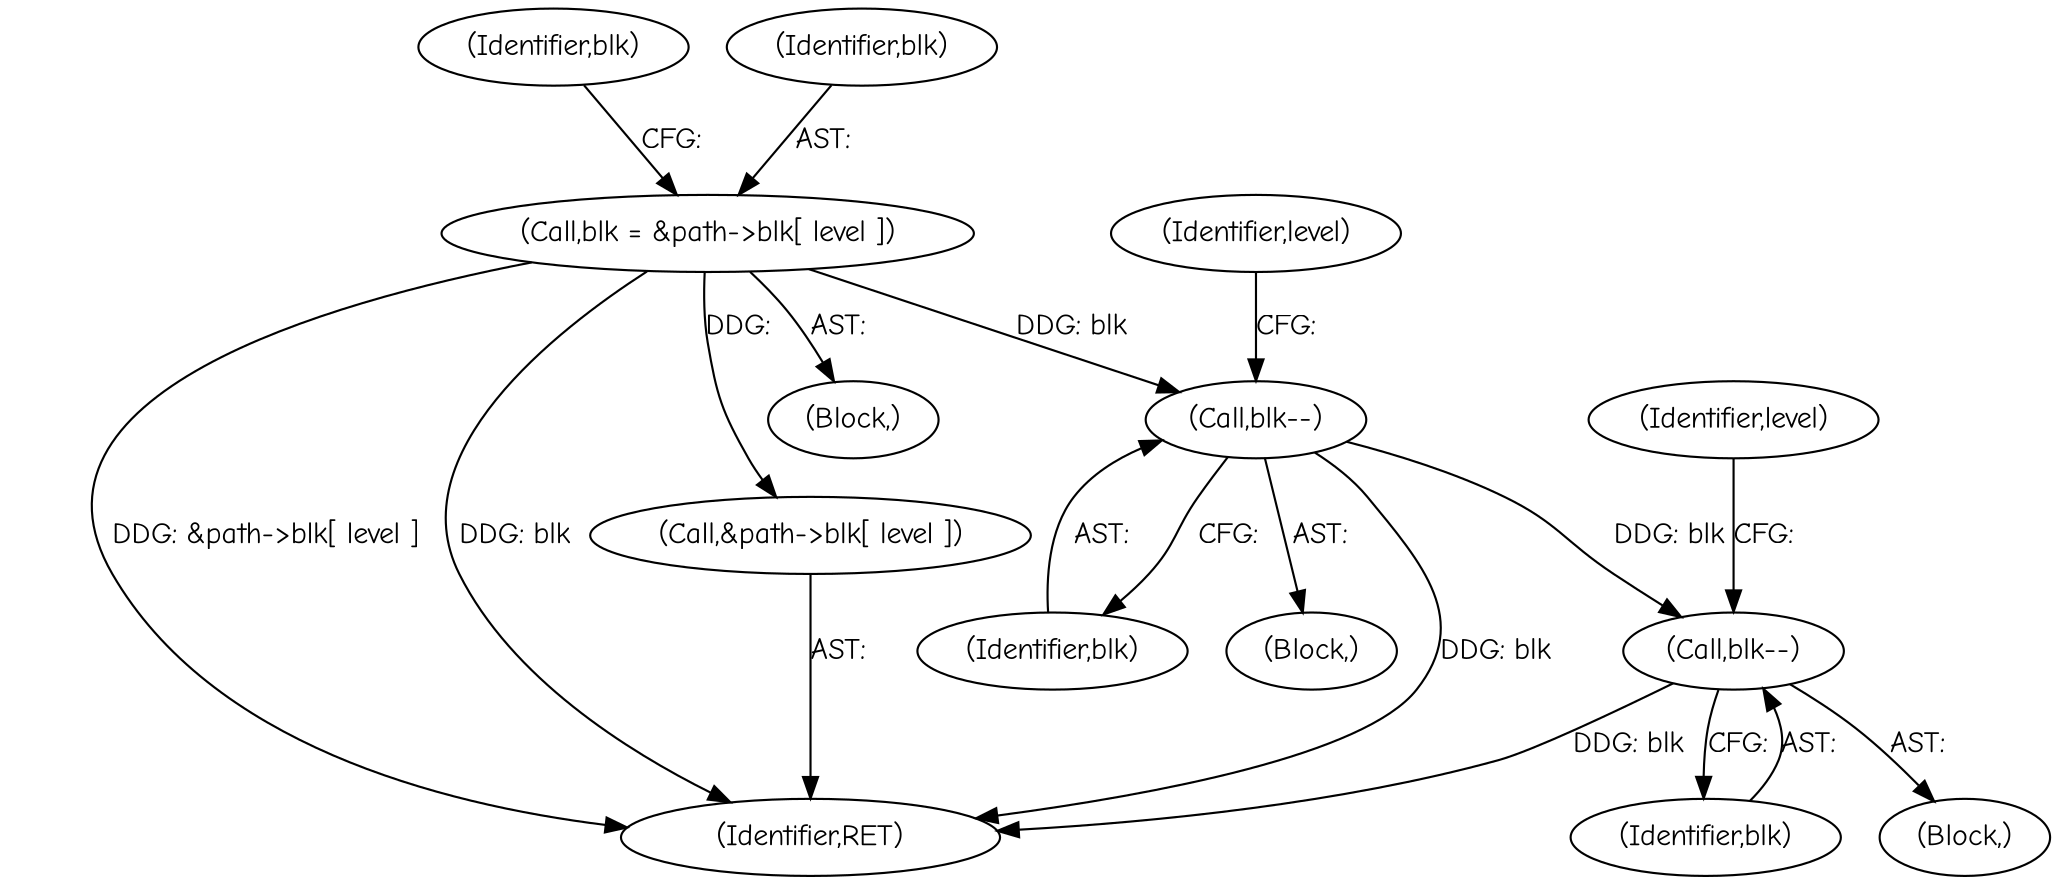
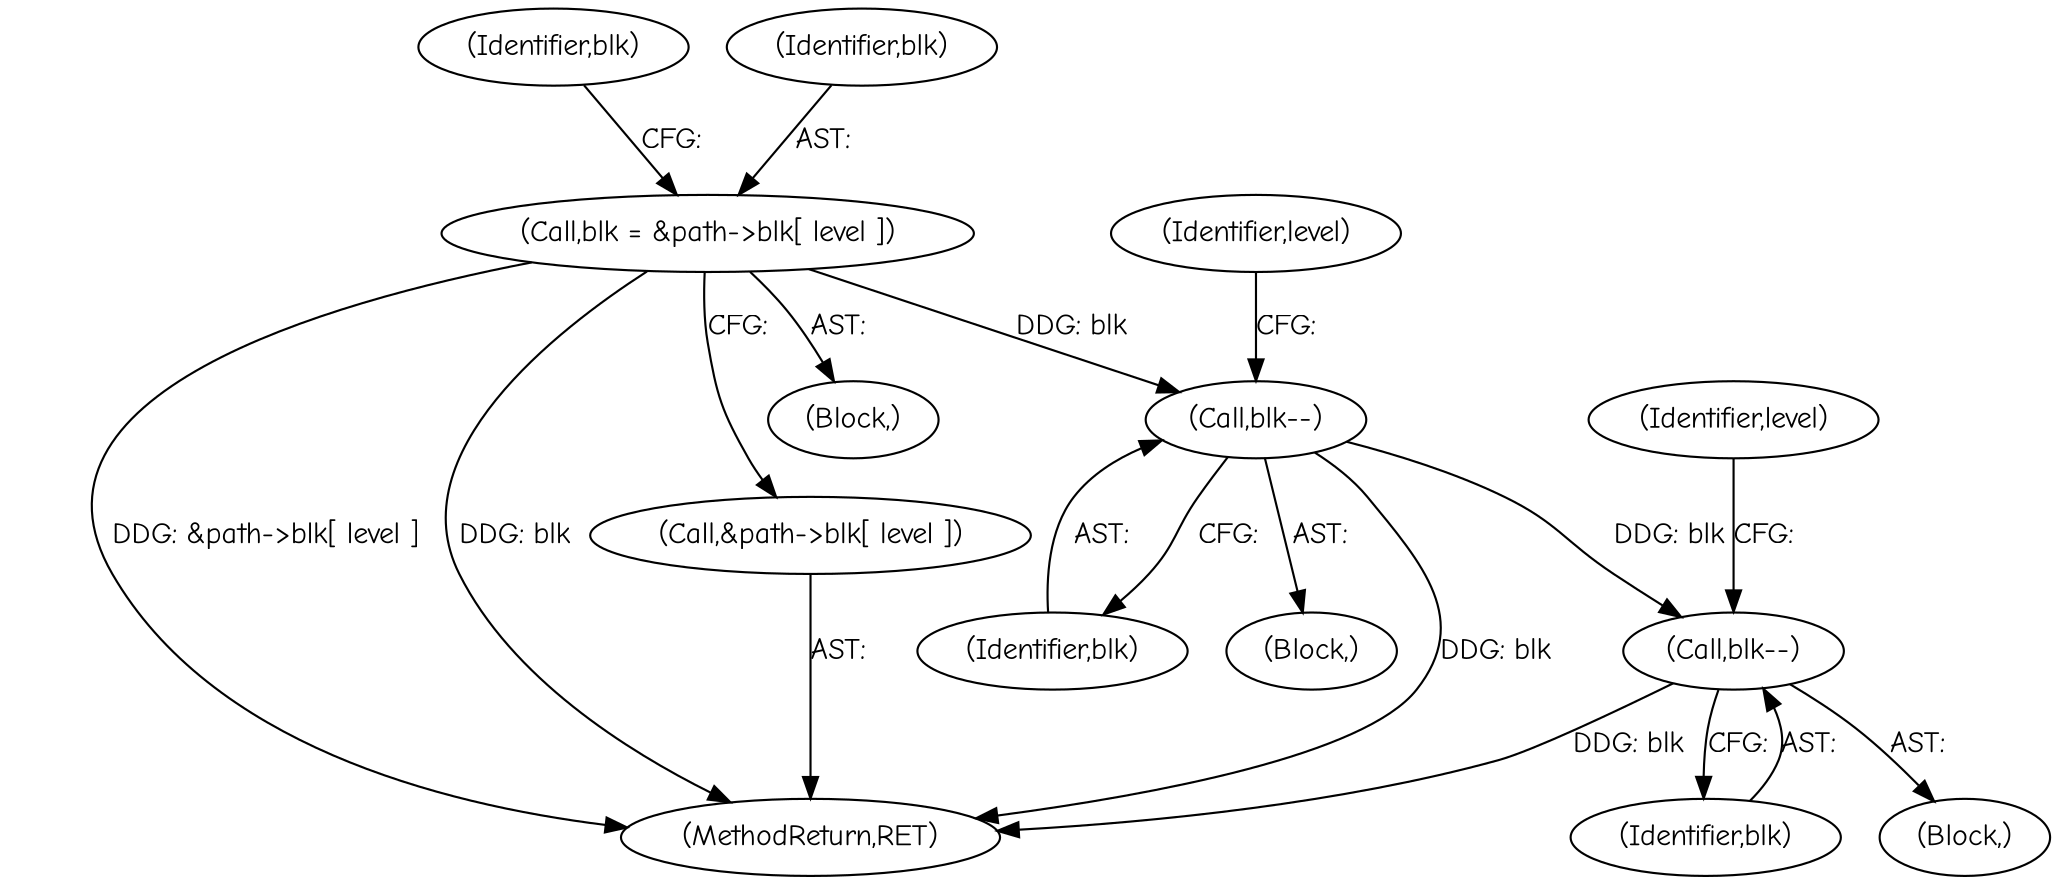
edge "(Call,blk = &path->blk[ level ])" -> "(Call,&path->blk[ level ])": label "DDG: " -> "CFG: "
node "(Identifier,RET)": label "(Identifier,RET)" -> "(MethodReturn,RET)"
